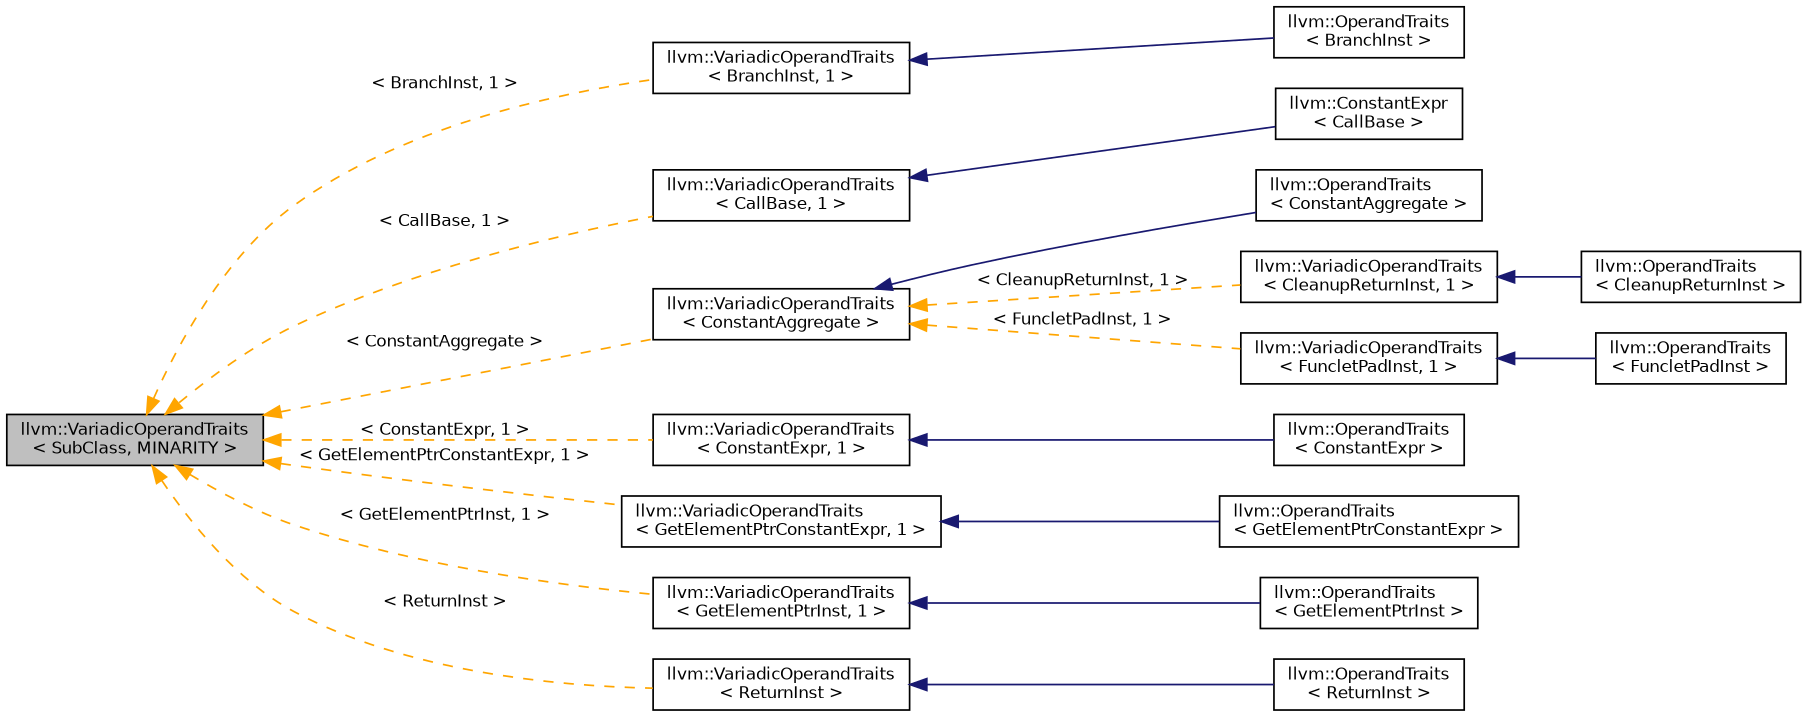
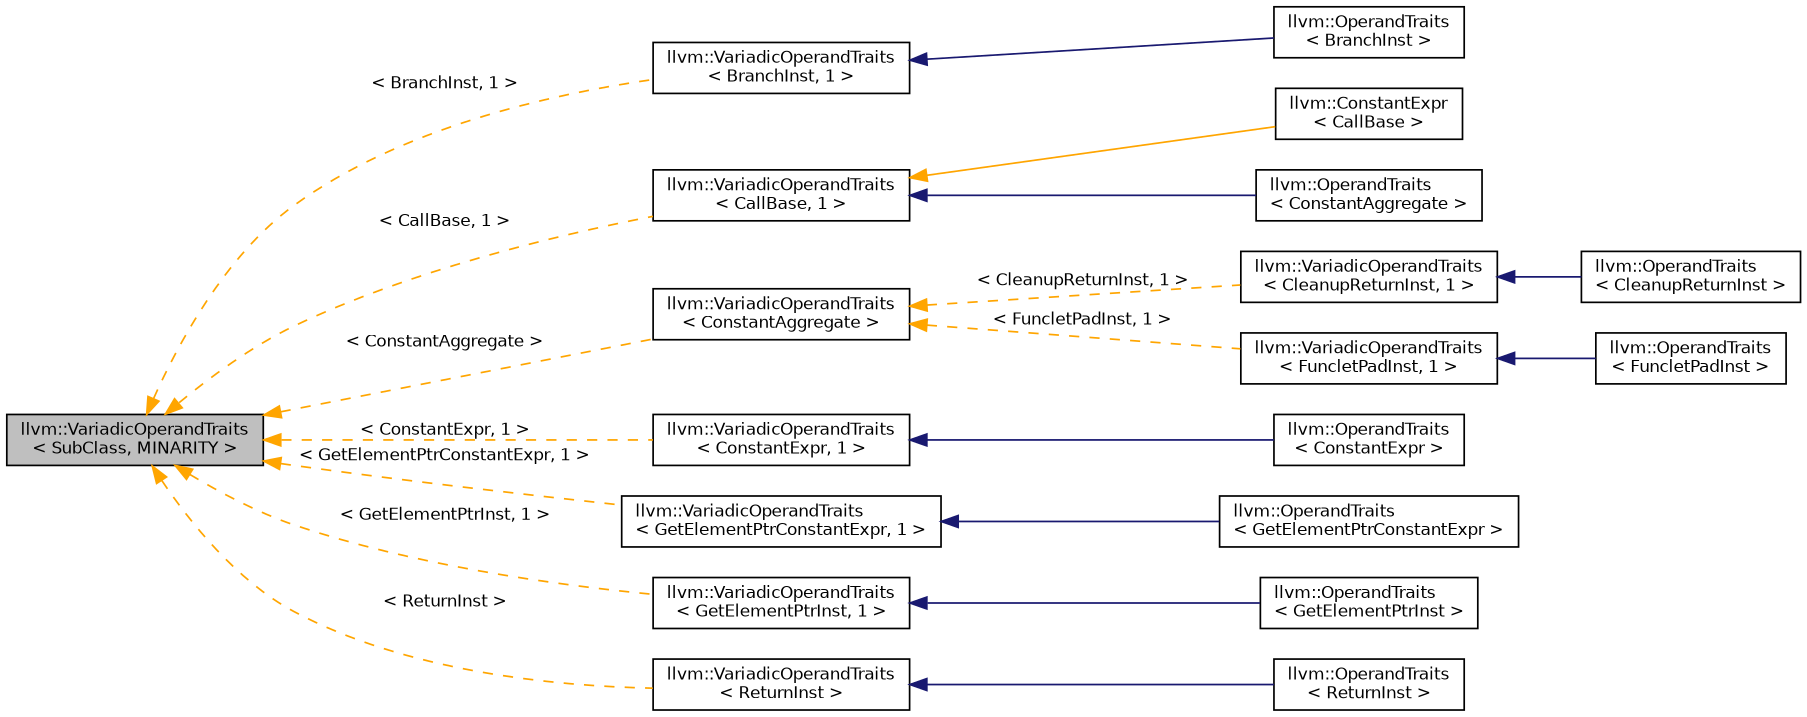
edge "llvm::ConstantExpr < CallBase >" -> "llvm::VariadicOperandTraits < CallBase, 1 >": color midnightblue -> orange
edge "llvm::OperandTraits < ConstantAggregate >" -> "llvm::VariadicOperandTraits < ConstantAggregate >": now "llvm::OperandTraits < ConstantAggregate >" -> "llvm::VariadicOperandTraits < CallBase, 1 >"
